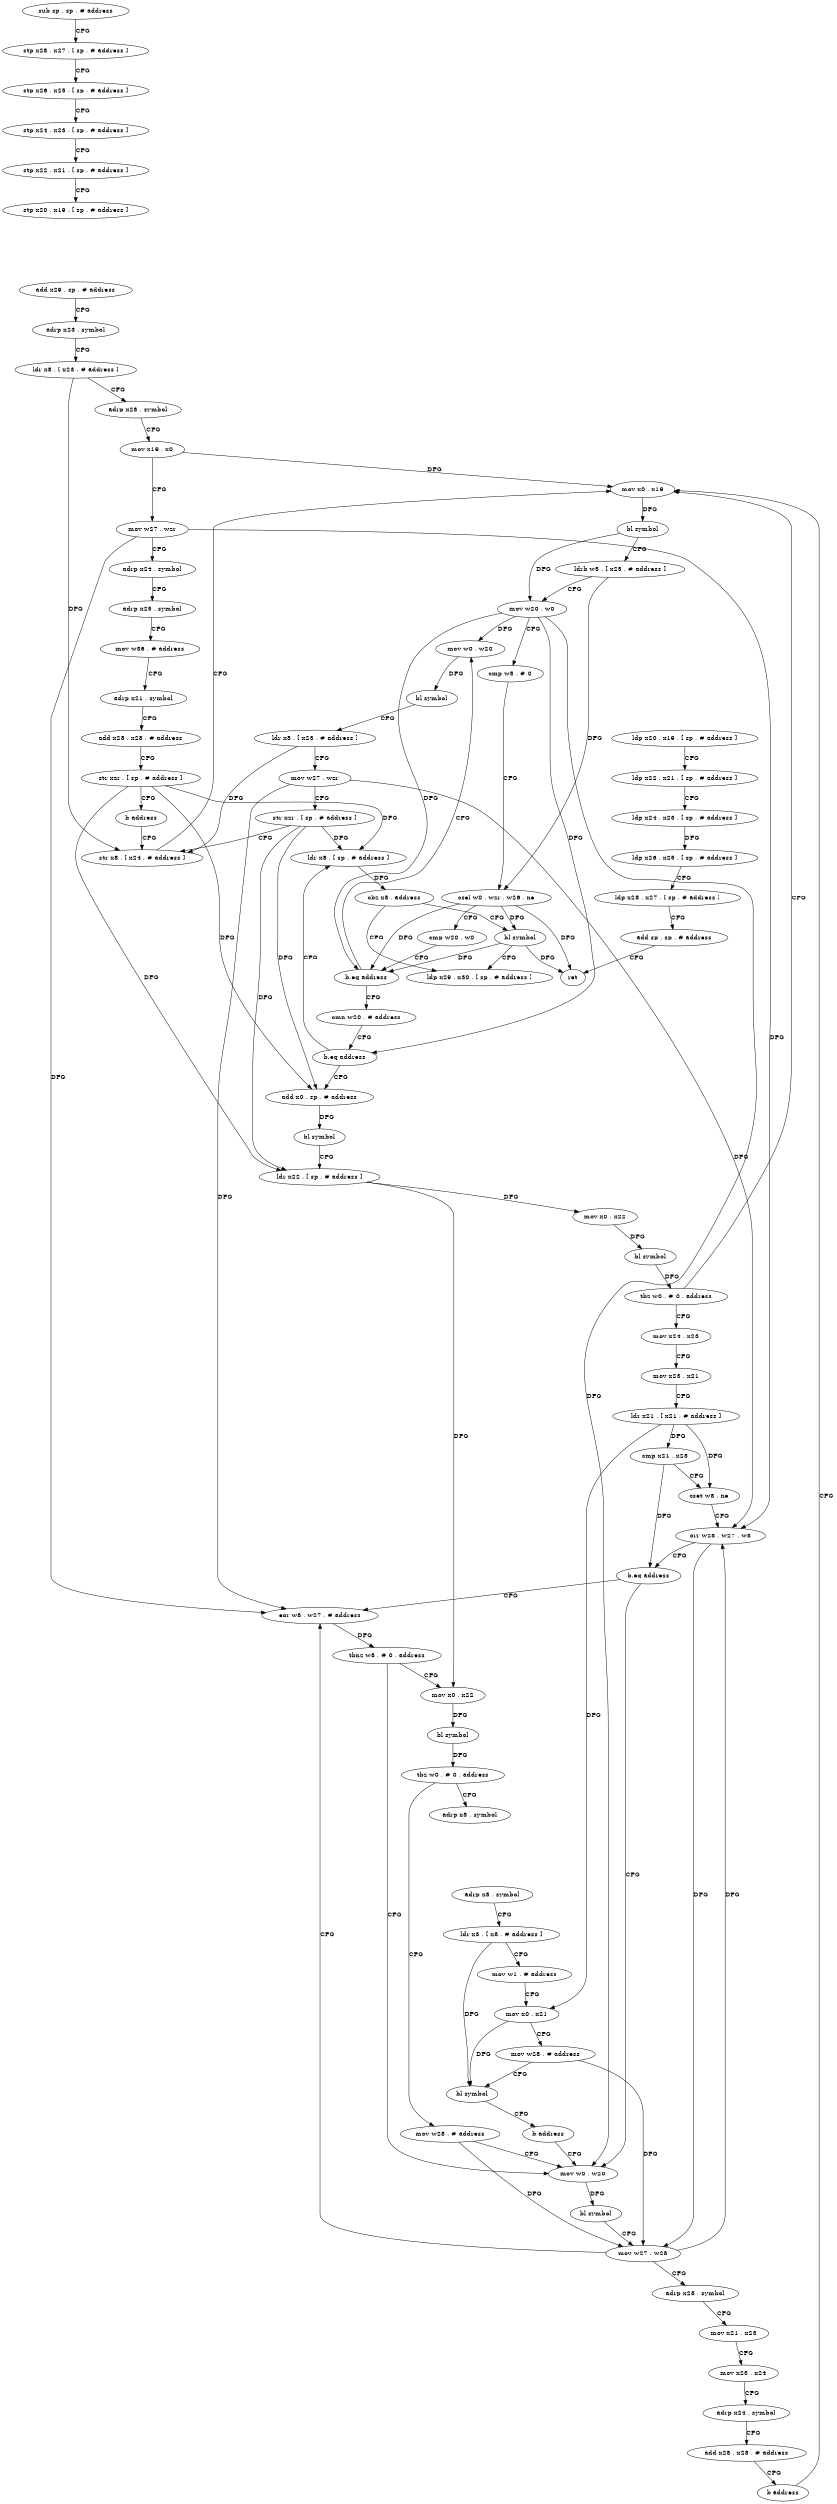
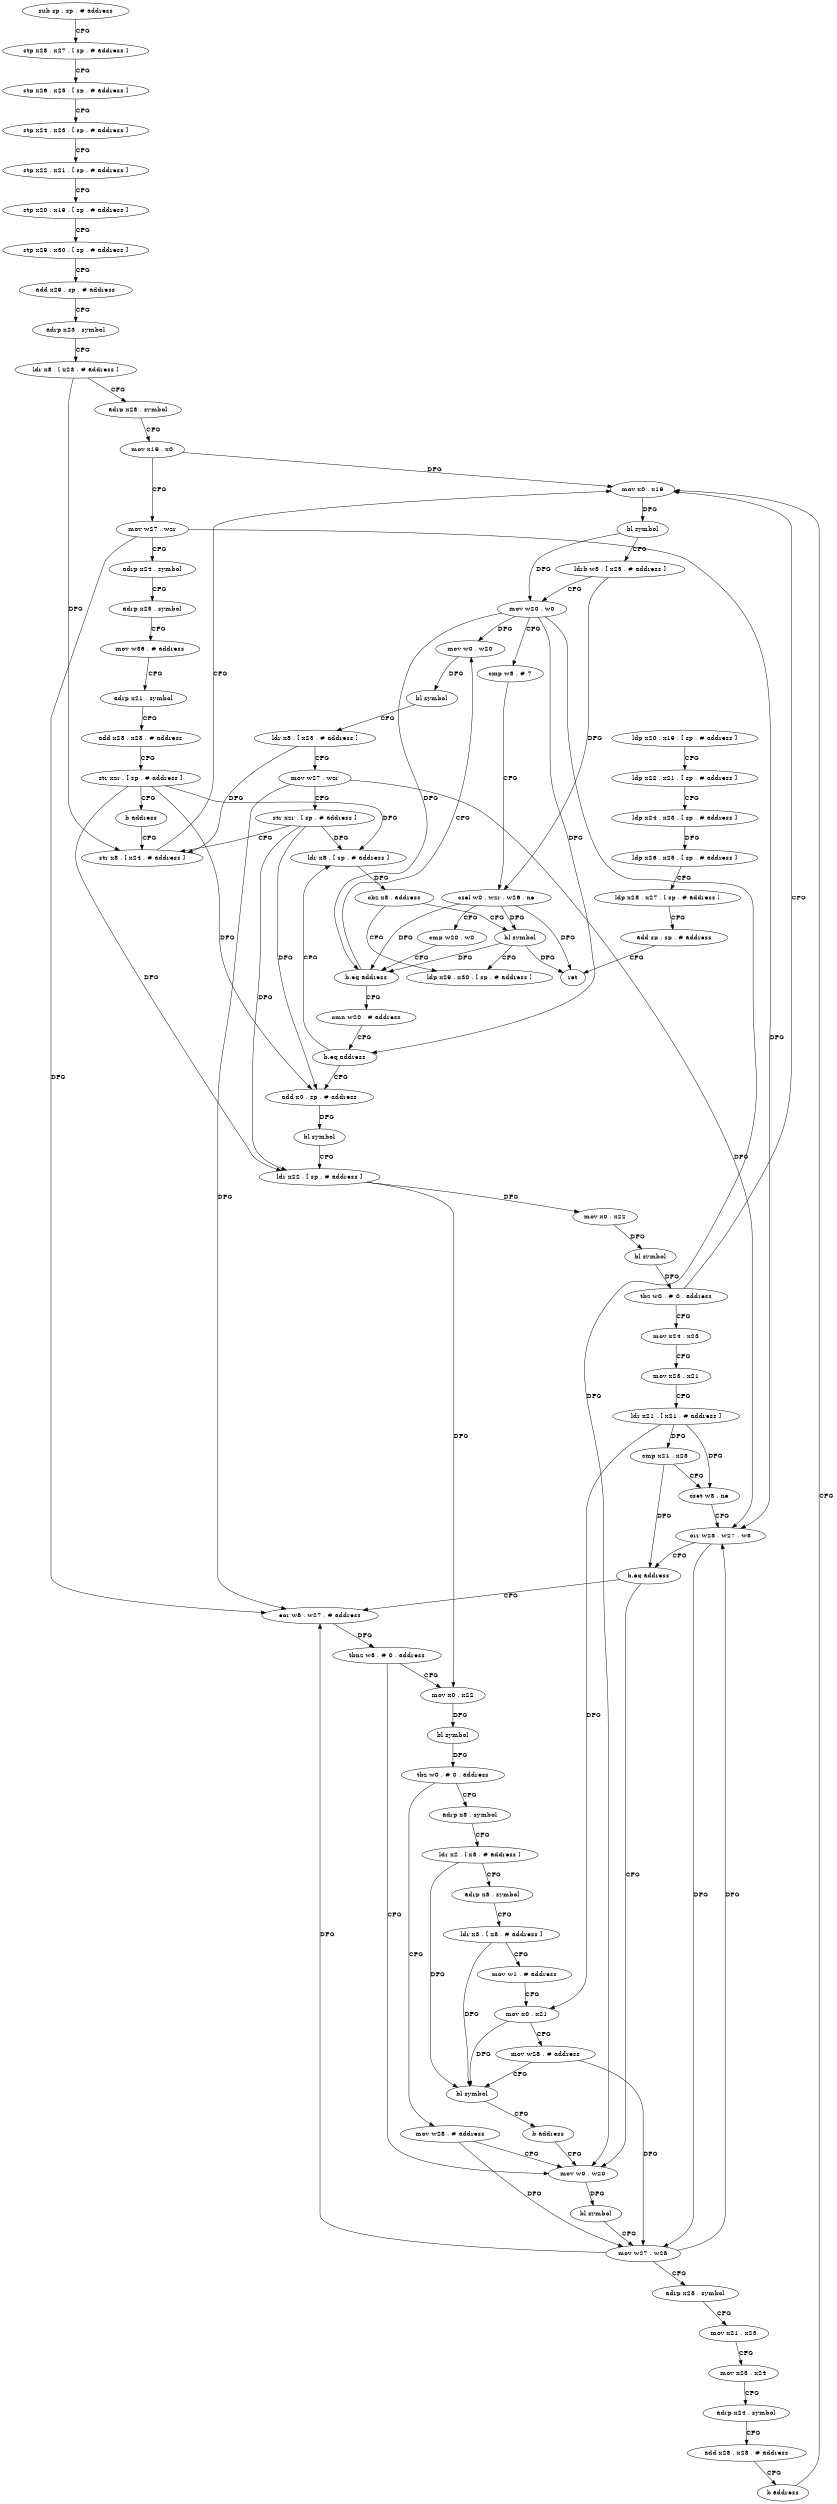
node "stp x29 , x30 , [ sp , # address ]": added
node "cmp w8 , # 0": label "cmp w8 , # 0" -> "cmp w8 , # 7"
node "ldr x2 , [ x8 , # address ]": added
edge "mov w27 , w28" -> "eor w8 , w27 , # address": label "CFG" -> "DFG"
